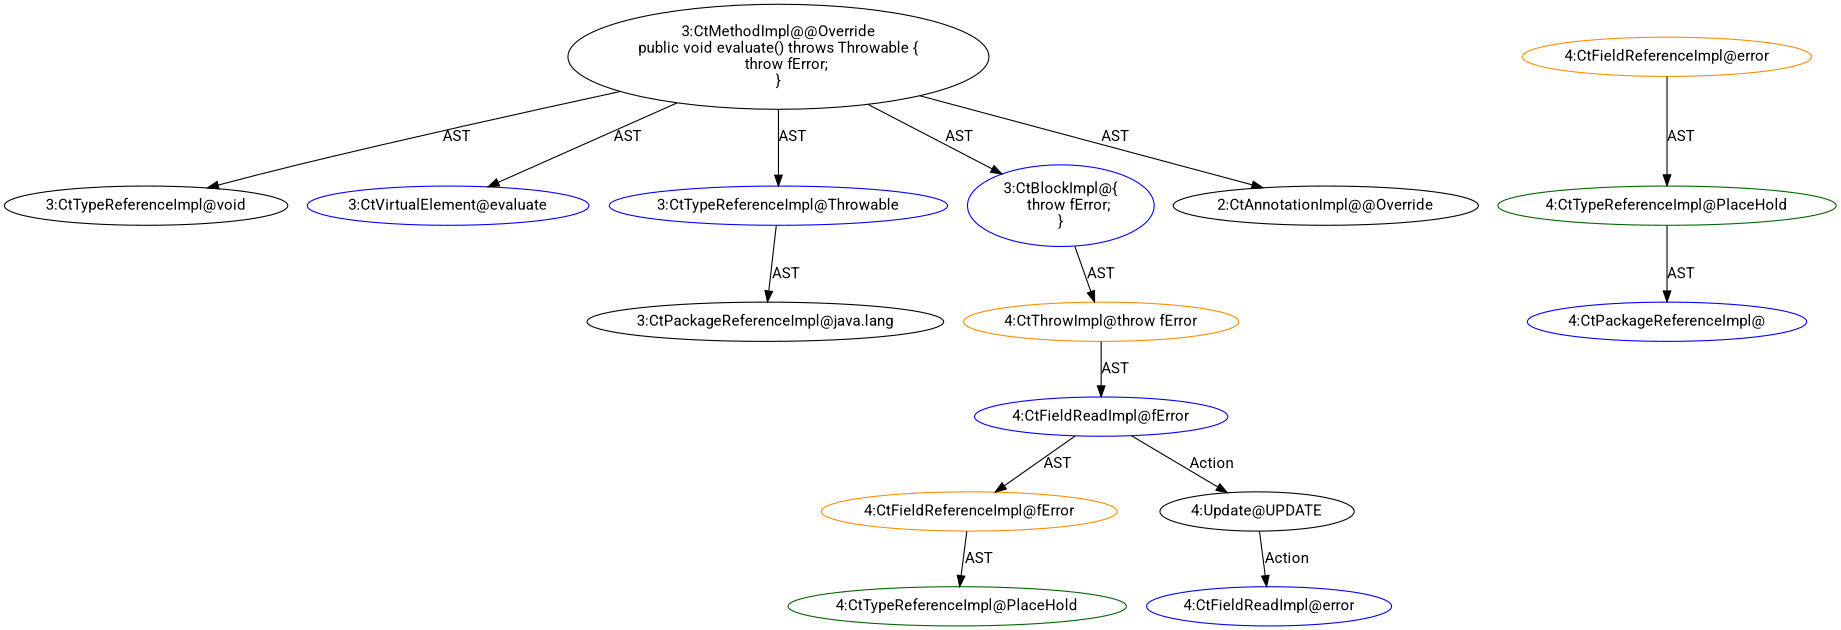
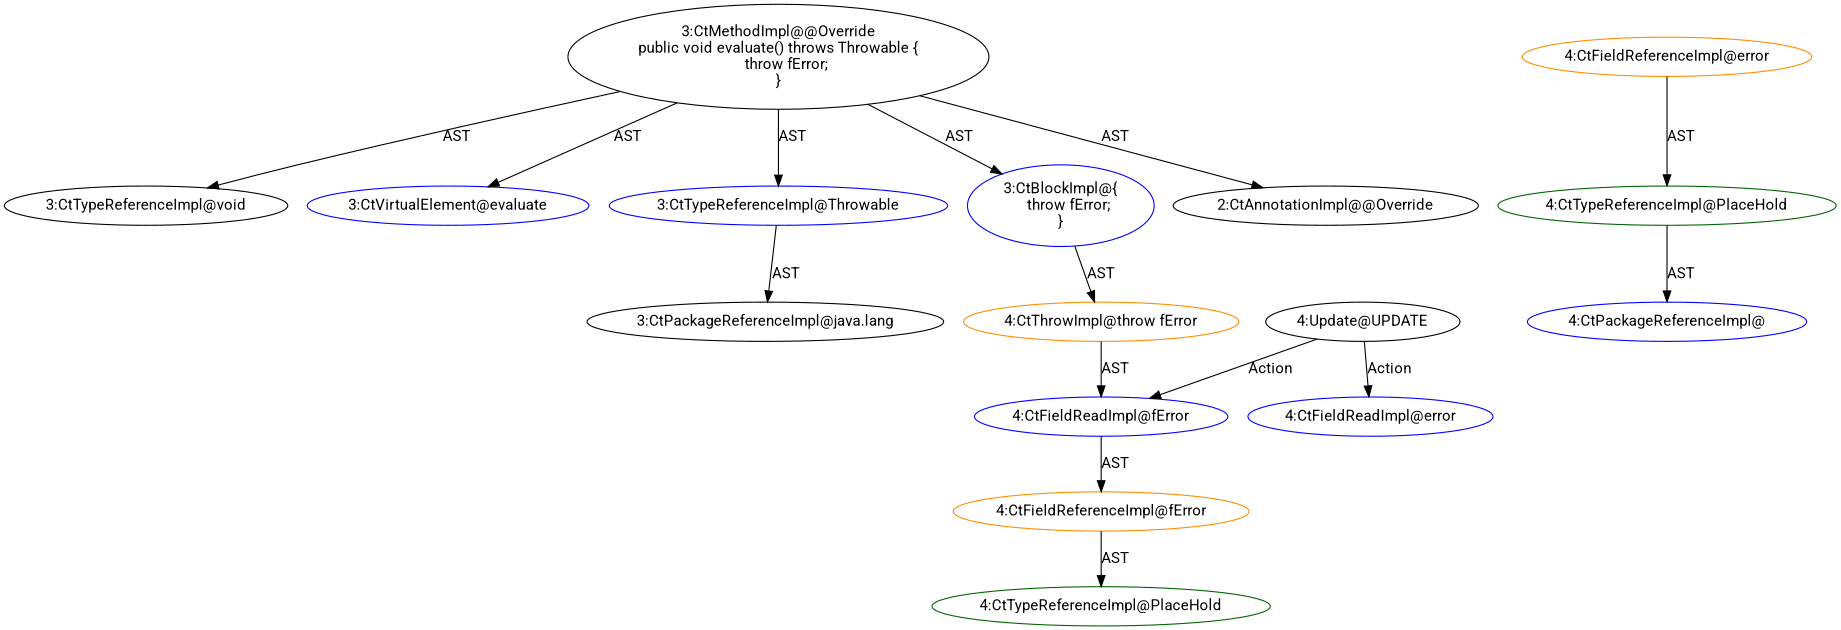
edge "4:CtFieldReadImpl@fError" -> "4:Update@UPDATE": reversed
